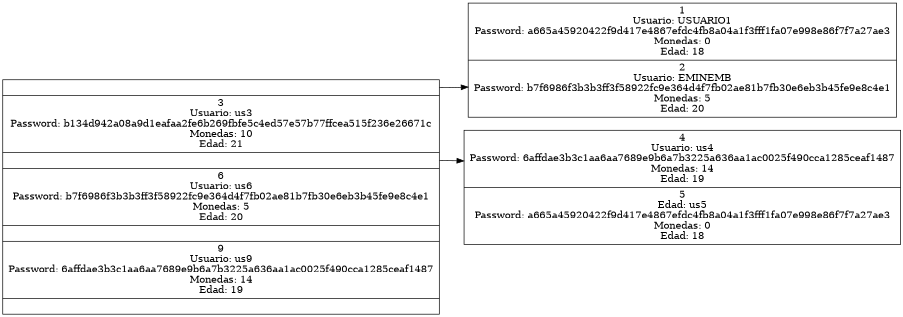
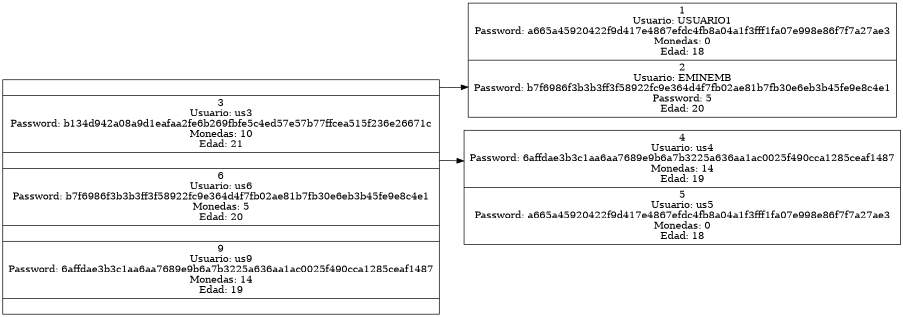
node "1": text "Monedas: 5" -> "Password: 5"
node "4": text "Edad: us5" -> "Usuario: us5"
